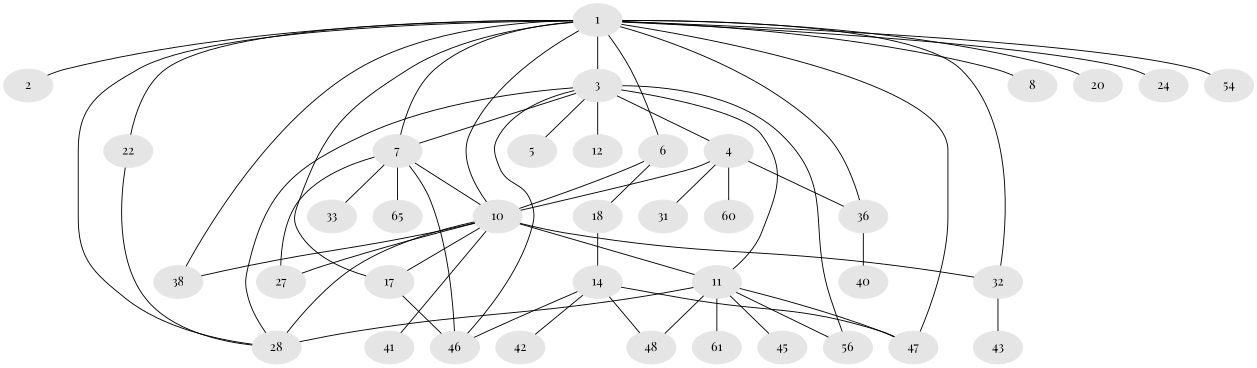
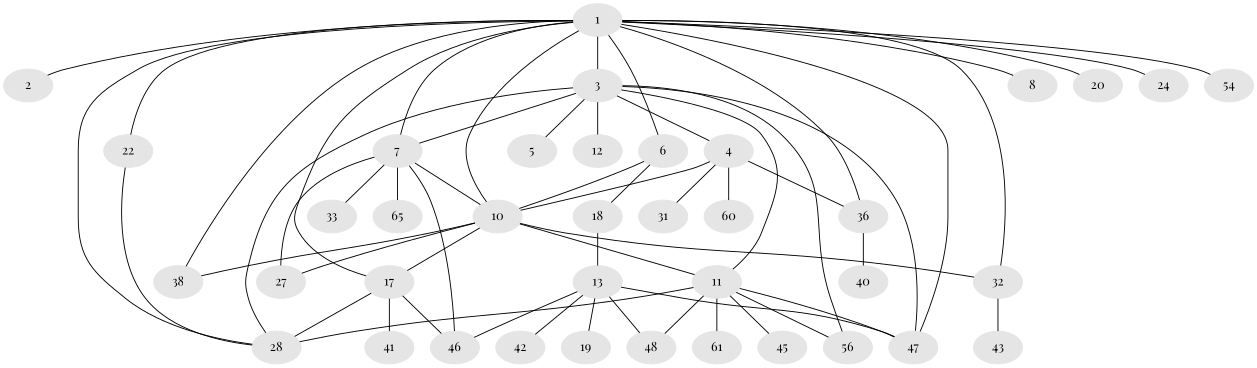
edge "3" -- "46": now "3" -- "47"
edge "10" -- "28": now "17" -- "28"
edge "10" -- "41": now "17" -- "41"
node "14": label "14" -> "13"
node "19": added
